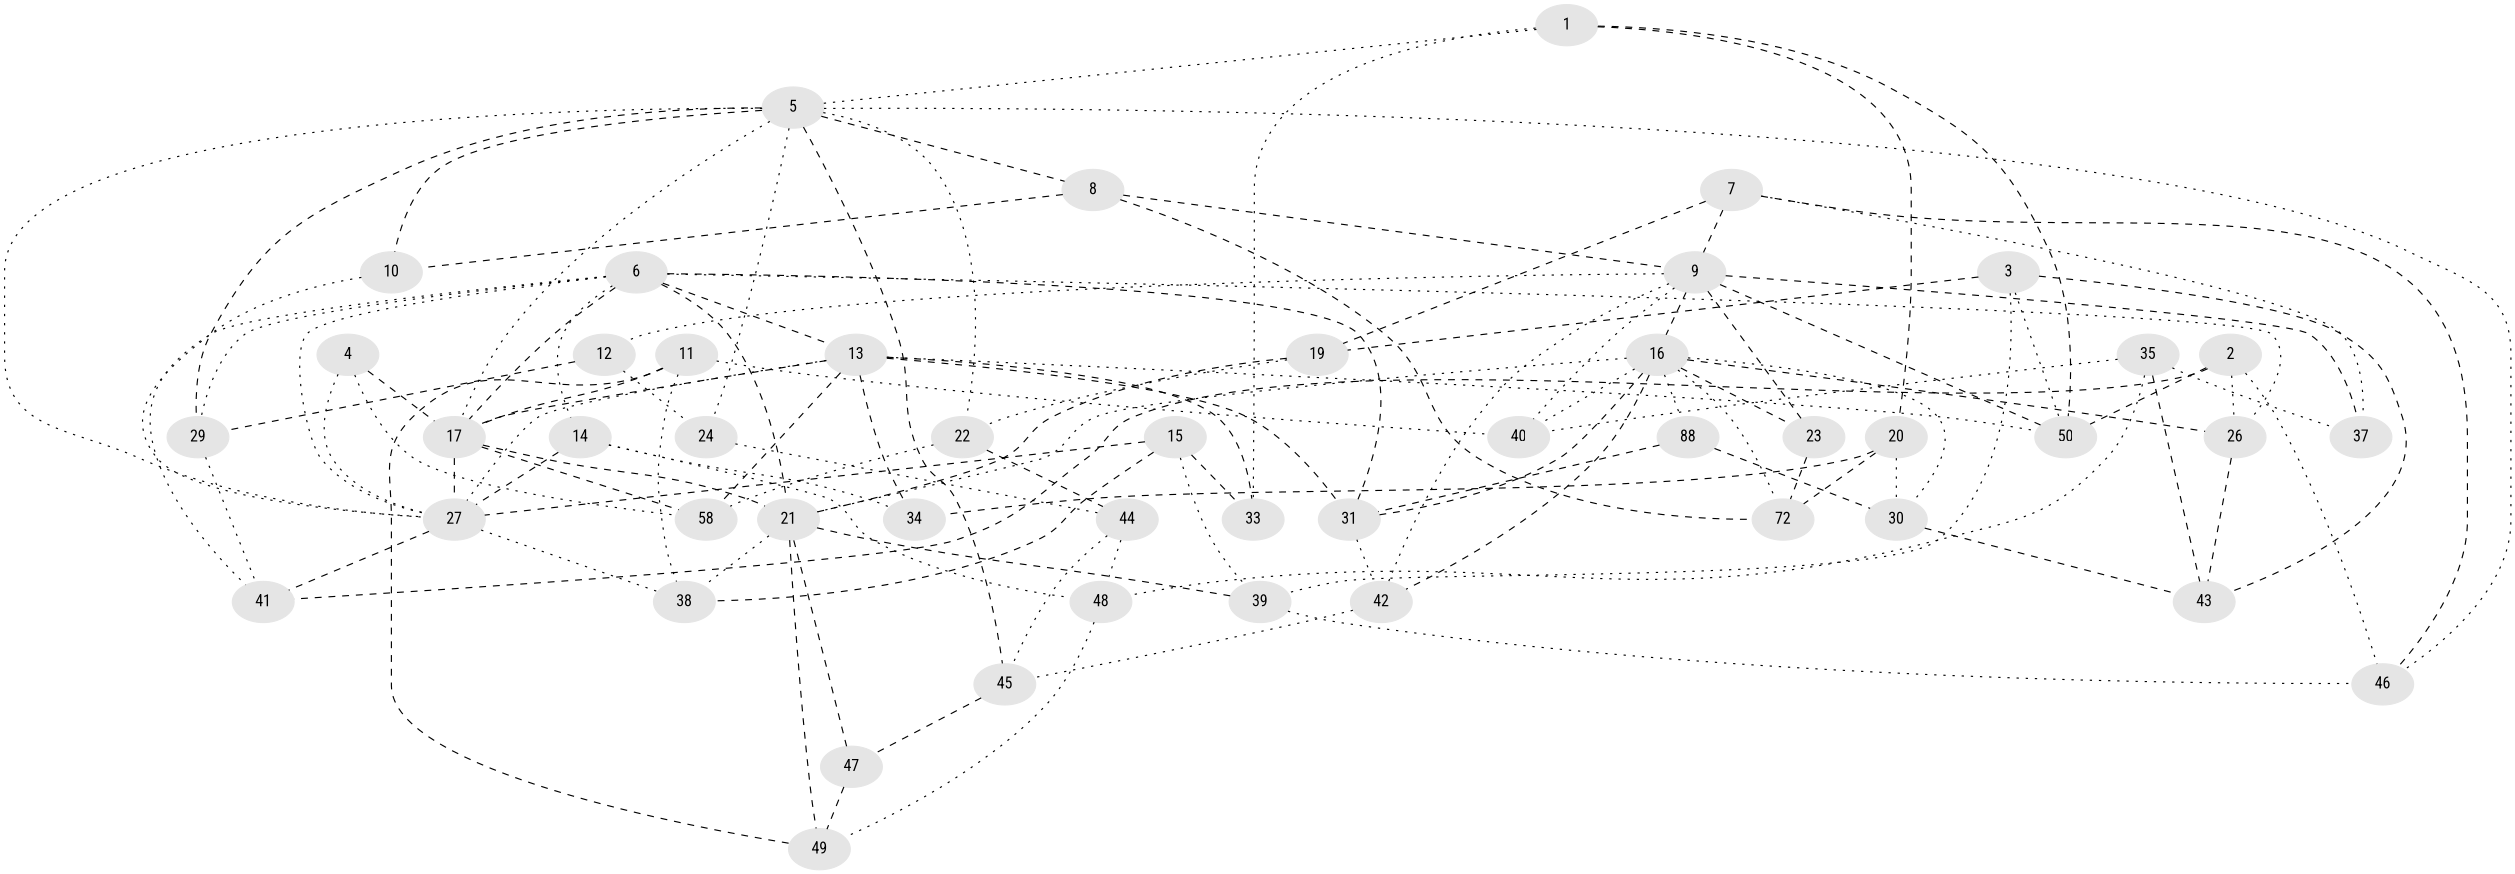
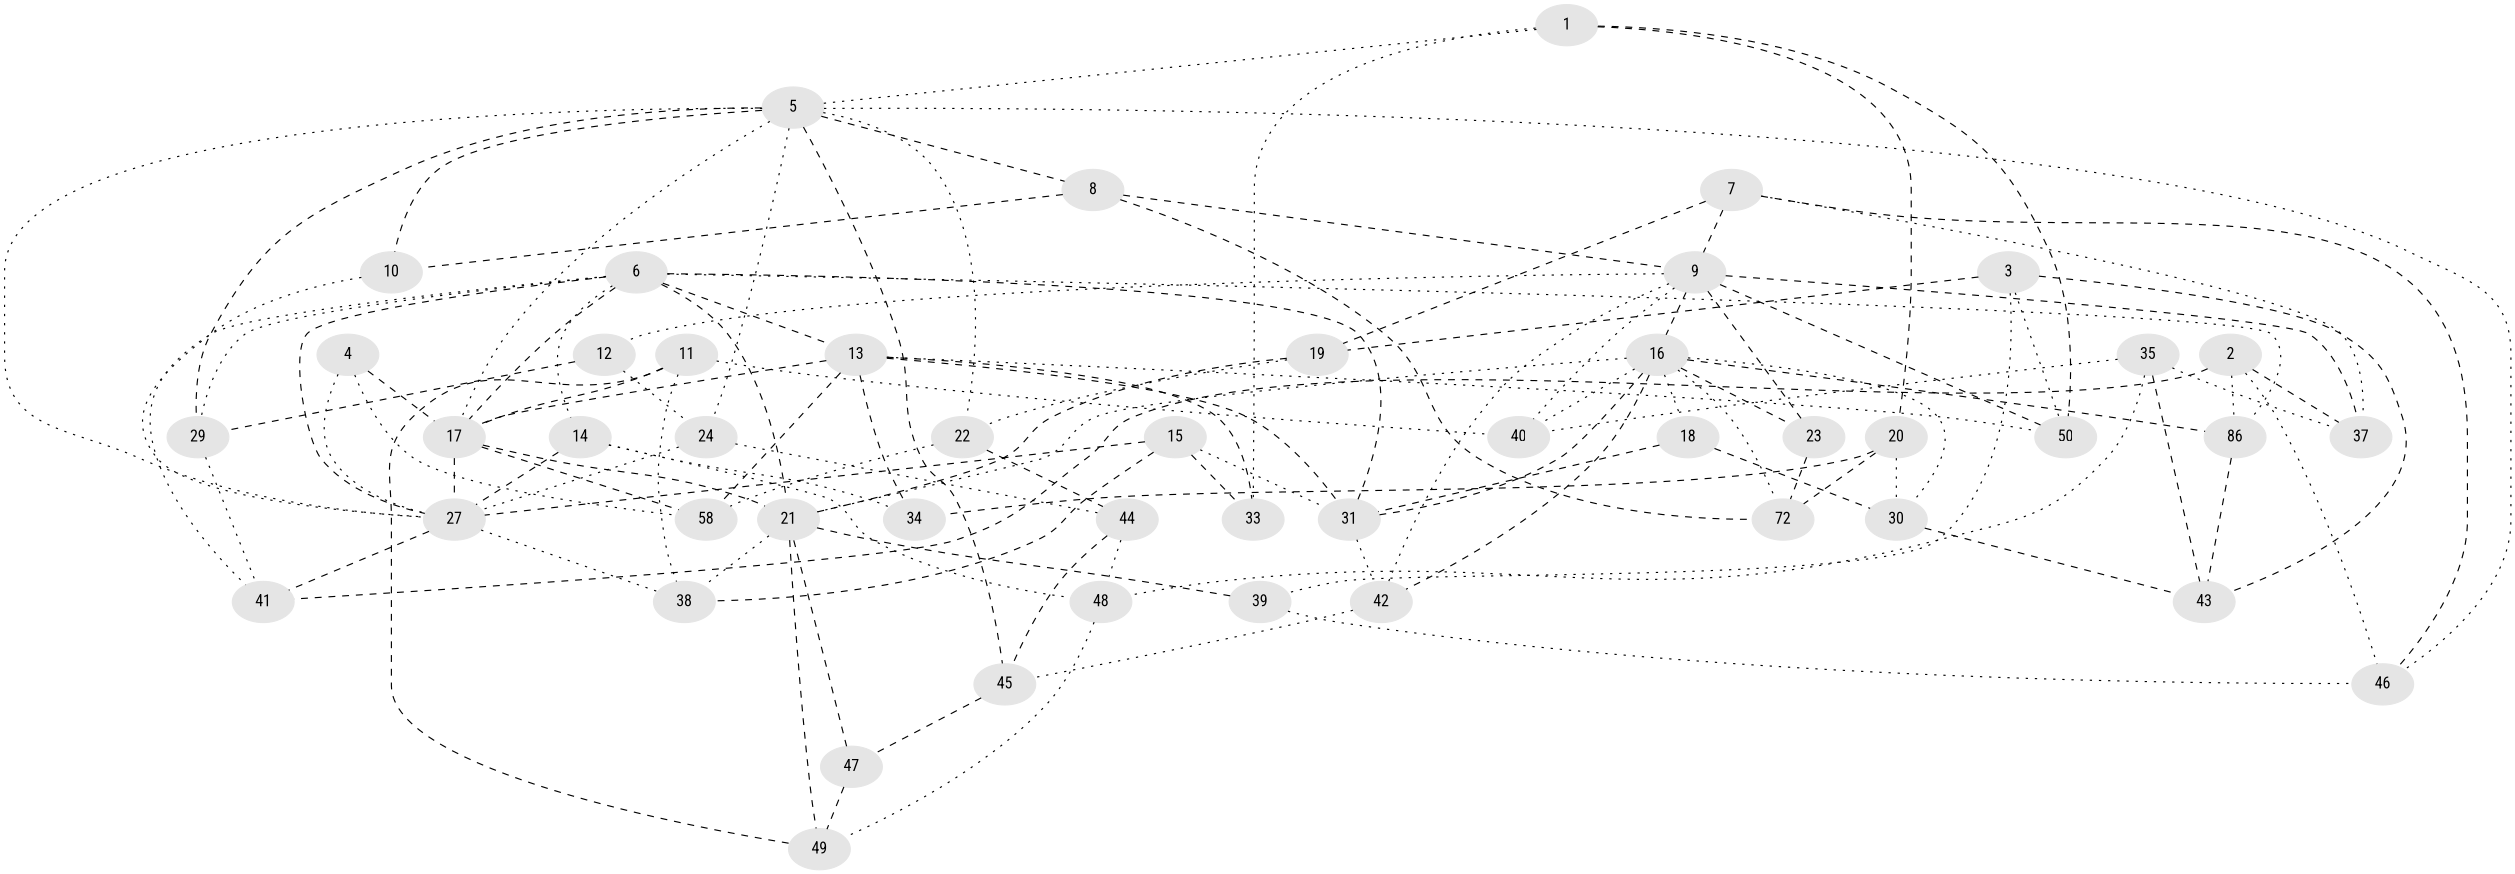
edge "6" -- "27": style dotted -> dashed
edge "2" -- "50": now "2" -- "37"
edge "13" -- "27": now "24" -- "27"
node "88": label "88" -> "18"
node "26": label "26" -> "86"
edge "15" -- "39": now "15" -- "31"
edge "44" -- "45": style dotted -> dashed
